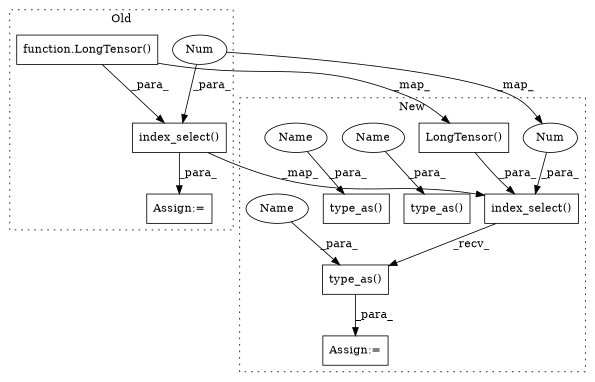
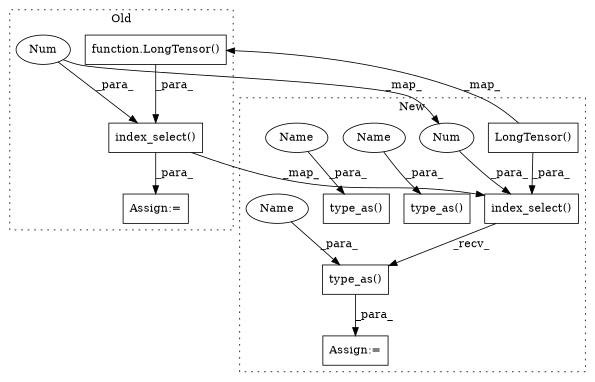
edge "function.LongTensor()" -> "LongTensor()": reversed
